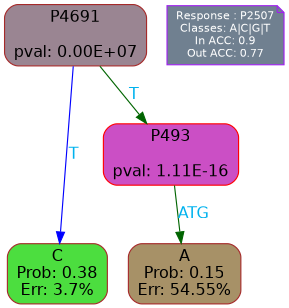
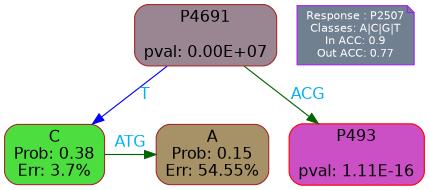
edge "P4691 pval: 0.00E+07" -> "P493 pval: 1.11E-16": label "T" -> "ACG"
edge "P493 pval: 1.11E-16" -> "A Prob: 0.15 Err: 54.55%": now "C Prob: 0.38 Err: 3.7%" -> "A Prob: 0.15 Err: 54.55%"
